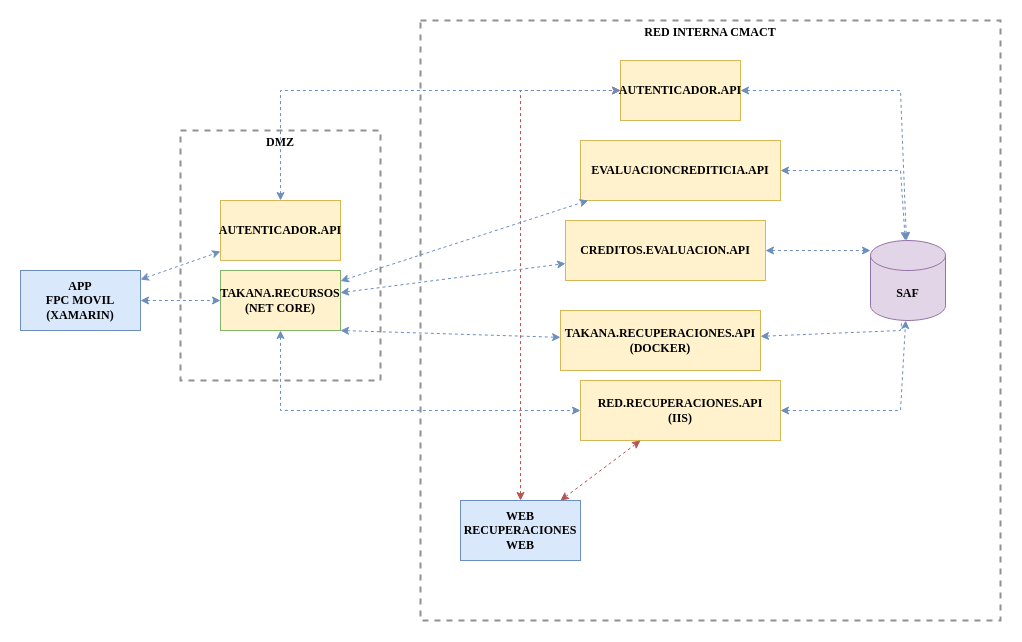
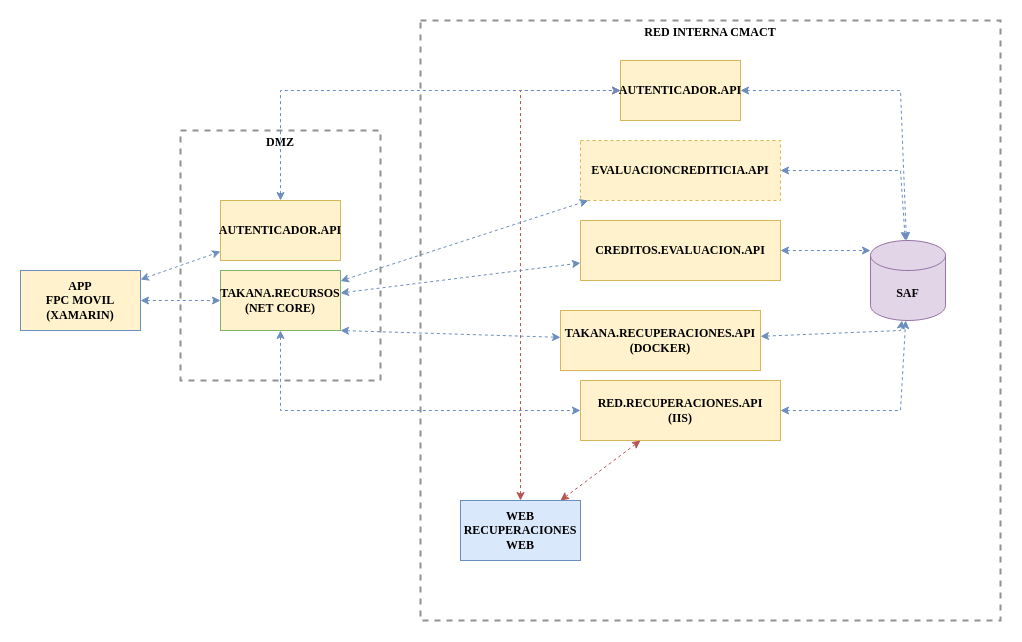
node "EVALUACIONCREDITICIA.API": style solid -> dashed
node "CREDITOS.EVALUACION.API": moved (666, 251) -> (681, 251)
node "APP FPC MOVIL (XAMARIN)": fillcolor #dae8fc -> #fff2cc
edge "SAF" -> "TAKANA.RECUPERACIONES.API (DOCKER)": arrowhead none -> classic
